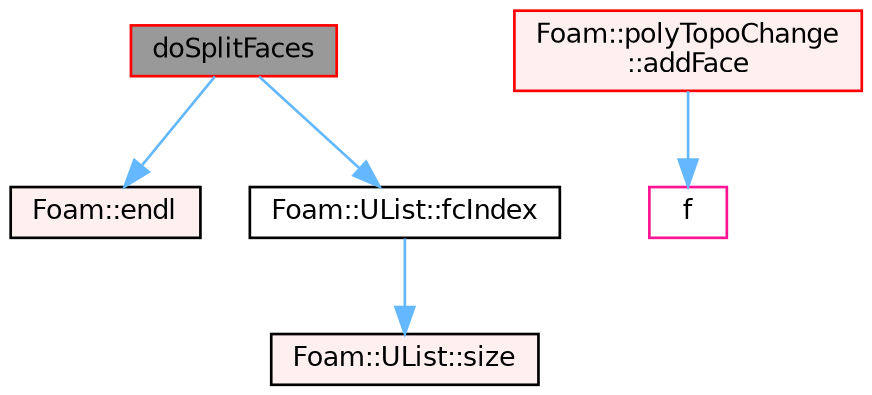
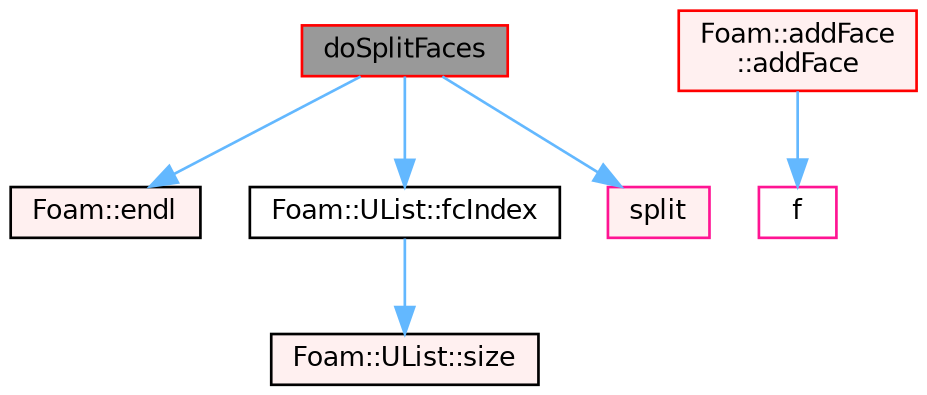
node "Foam::polyTopoChange ::addFace": label "Foam::polyTopoChange ::addFace" -> "Foam::addFace ::addFace"
node "split": added
